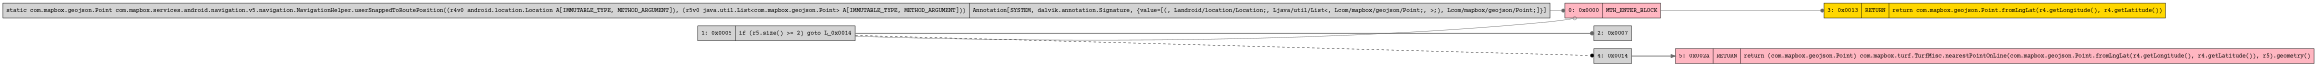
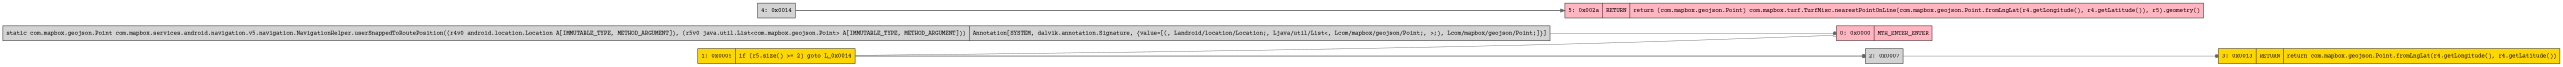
node "0: 0x0000": text "MTH_ENTER_BLOCK" -> "MTH_ENTER_ENTER"
edge "0: 0x0000" -> "3: 0x0013": now "2: 0x0007" -> "3: 0x0013"
node "1: 0x0005": fillcolor lightgrey -> gold
edge "1: 0x0005" -> "4: 0x0014": removed
